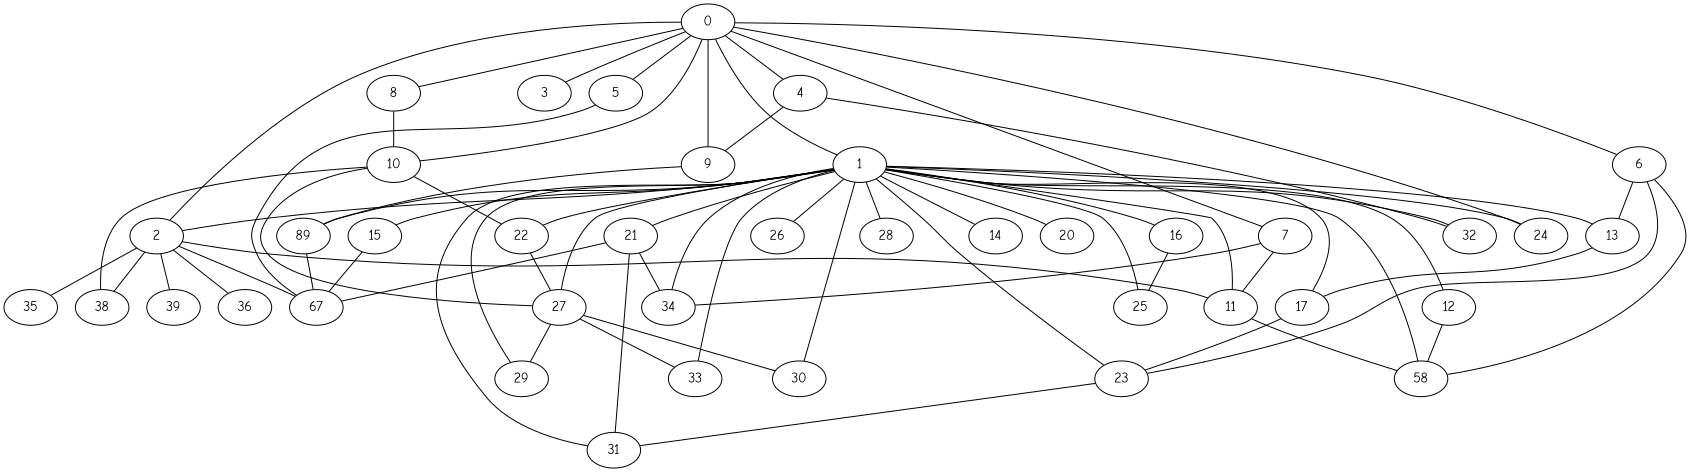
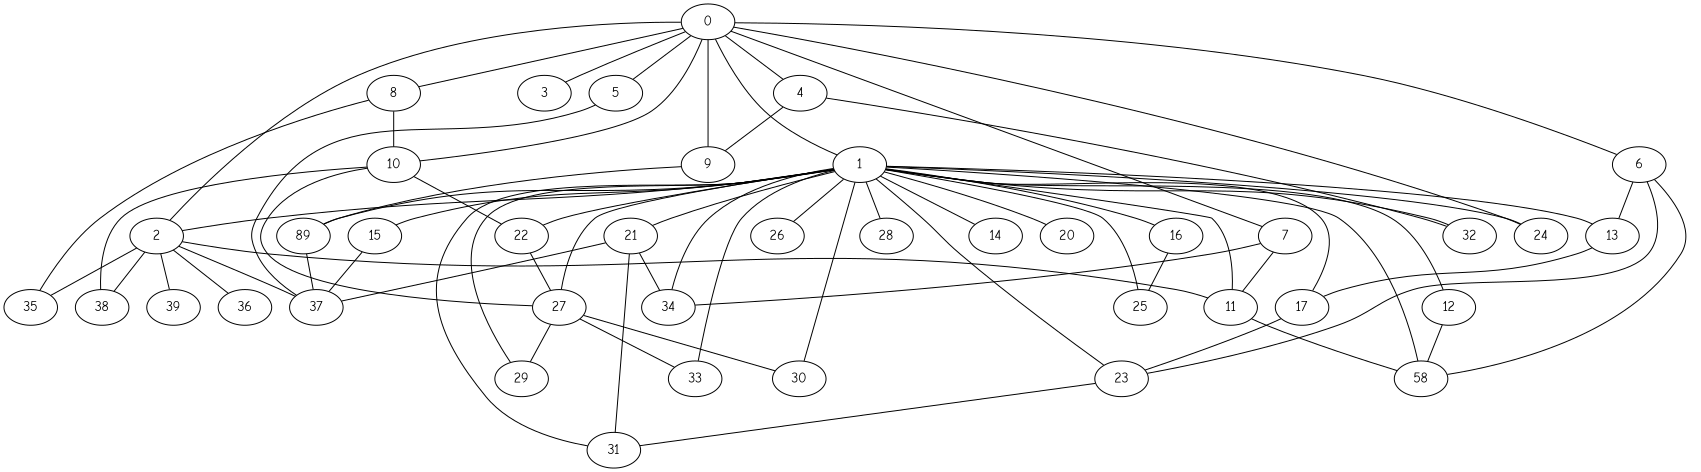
edge "8" -- "35": added
node "67": label "67" -> "37"
